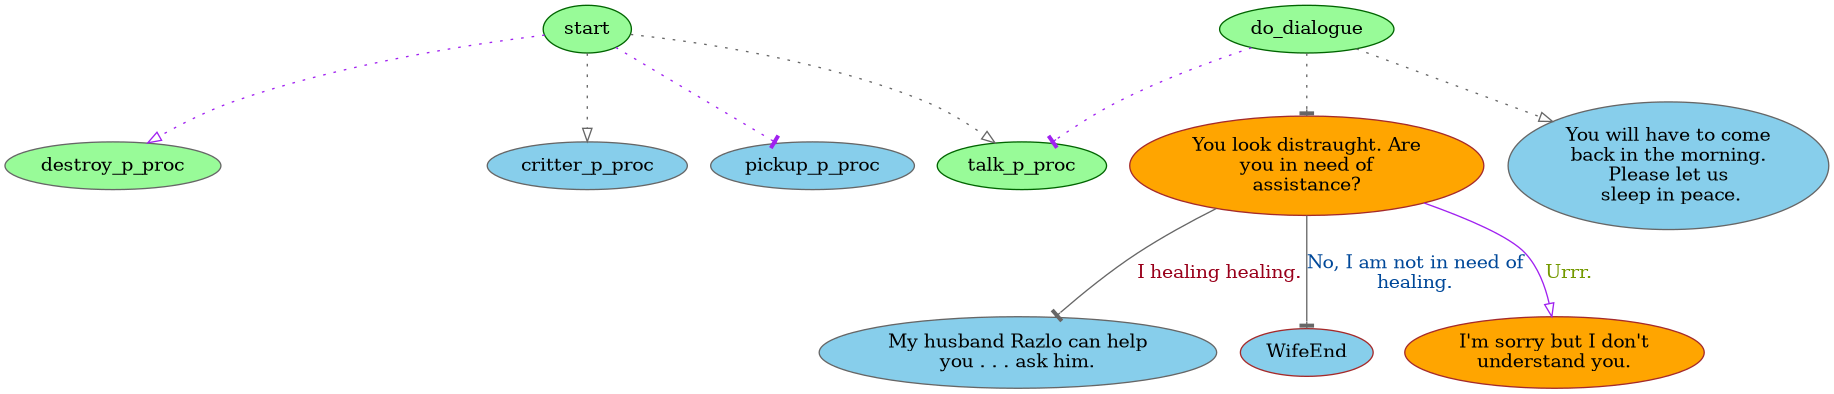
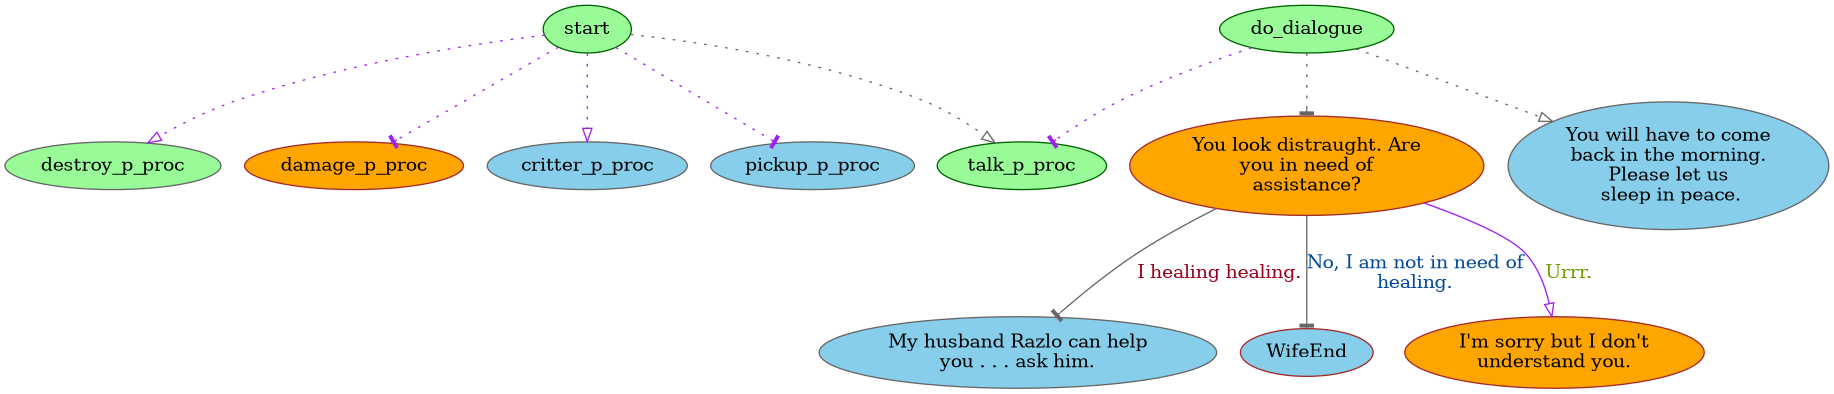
edge "start" -> "critter_p_proc": color gray40 -> purple
node "damage_p_proc": added
